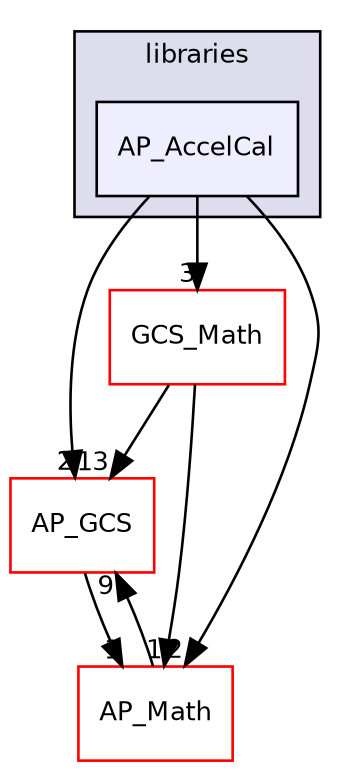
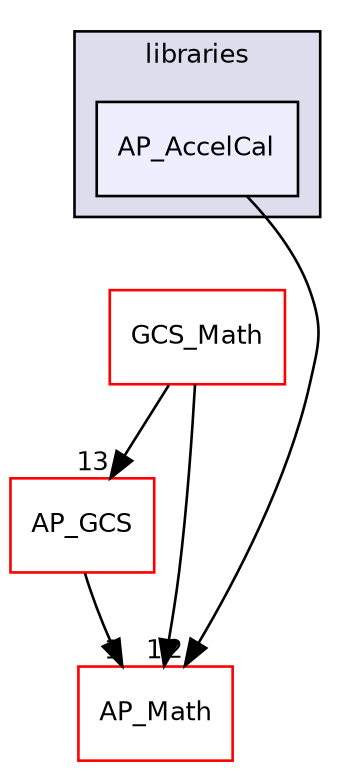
edge "AP_AccelCal" -> "GCS_Math": removed
edge "AP_AccelCal" -> "AP_GCS": removed
edge "AP_Math" -> "AP_GCS": removed
